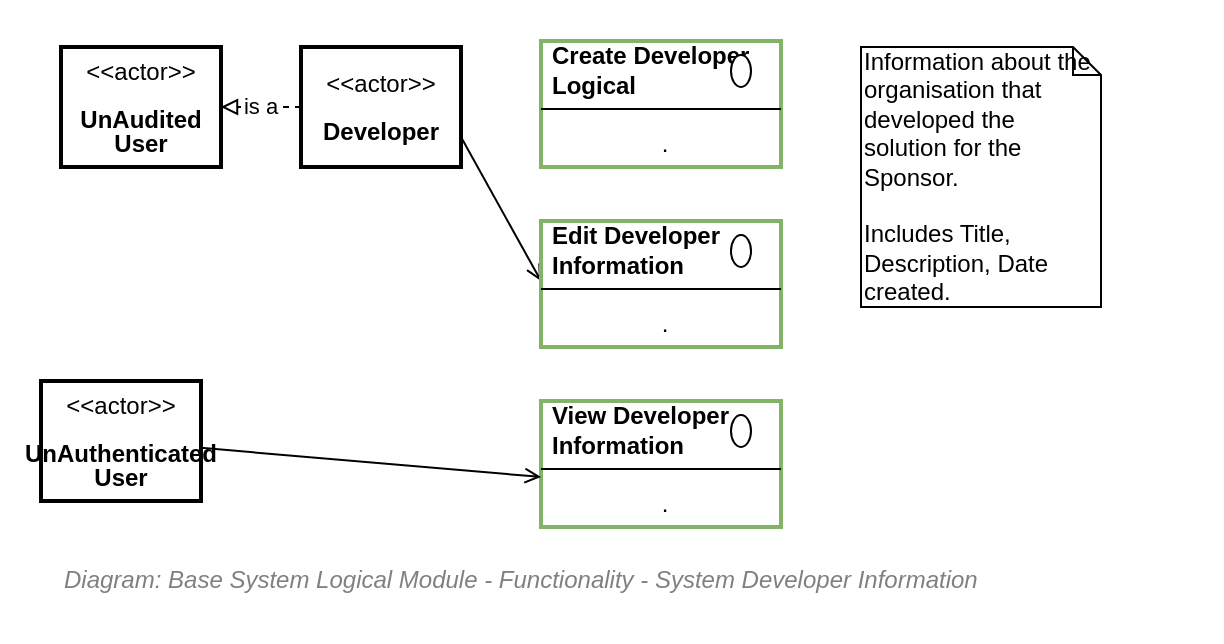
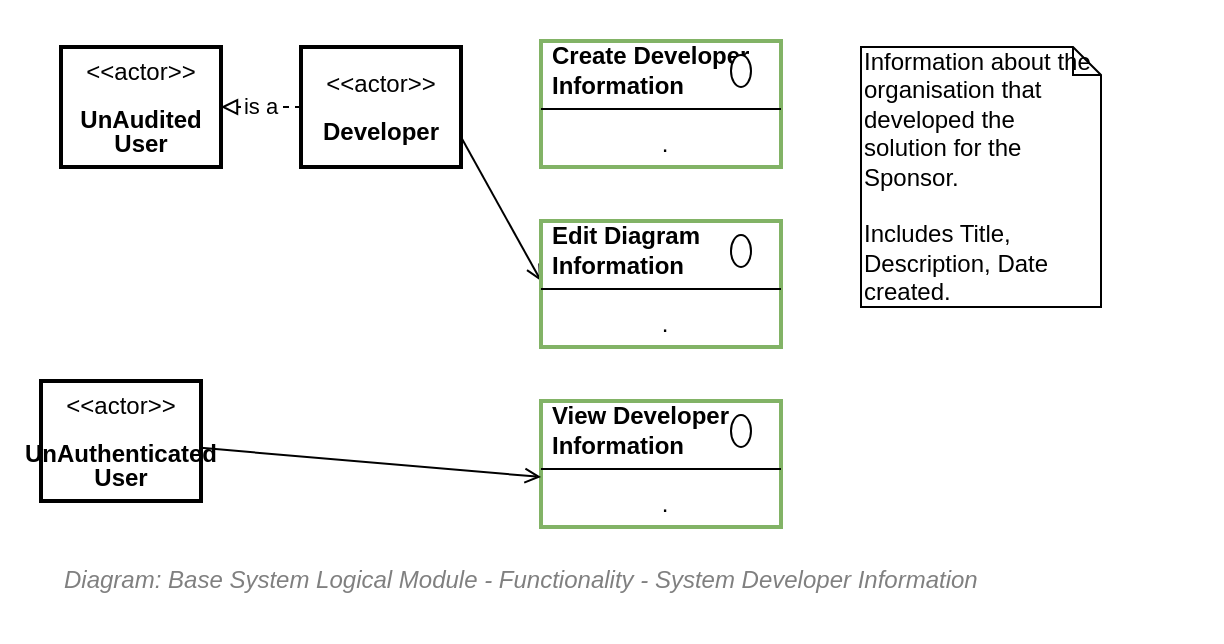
node "Create Developer Logical": label "Create Developer Logical" -> "Create Developer Information"
node "Edit Developer Information": label "Edit Developer Information" -> "Edit Diagram Information"
